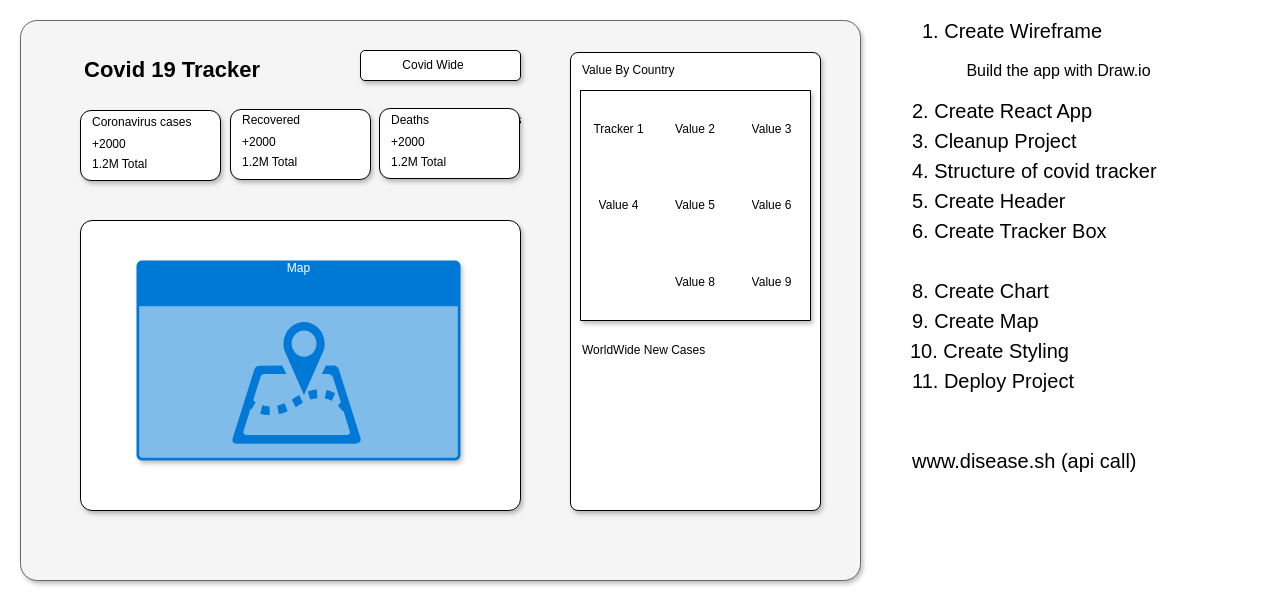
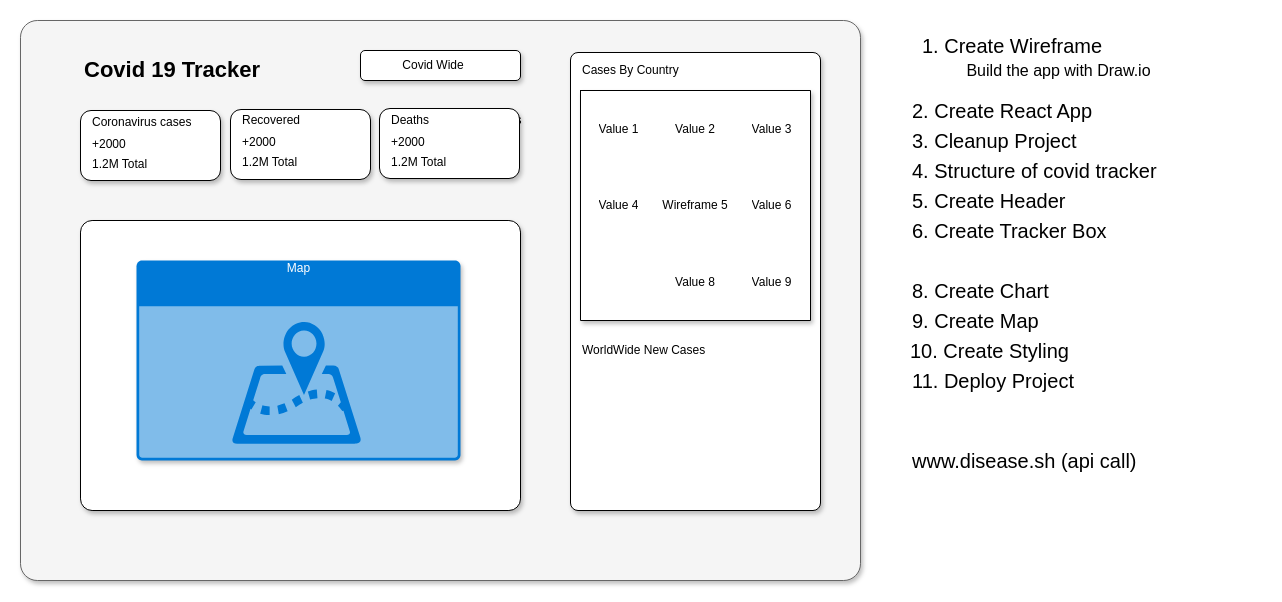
node "1. Create Wireframe": moved (1071, 31) -> (1071, 46)
node "Value By Country": label "Value By Country" -> "Cases By Country"
node "Tracker 1": label "Tracker 1" -> "Value 1"
node "Value 5": label "Value 5" -> "Wireframe 5"
